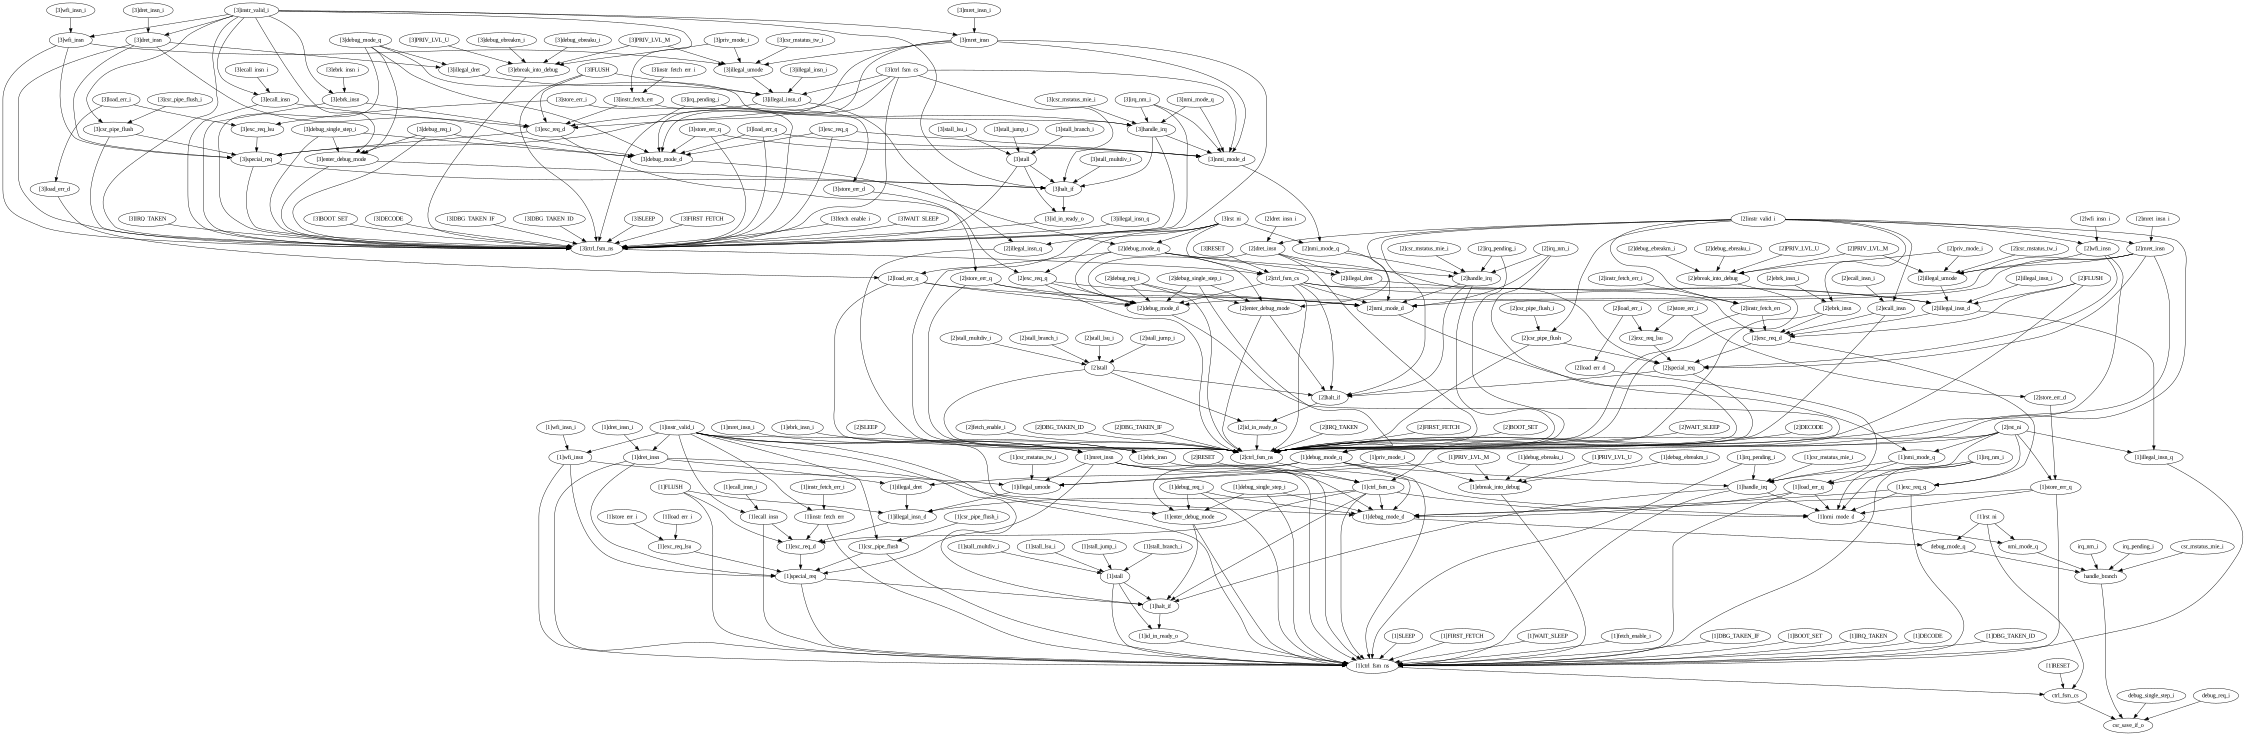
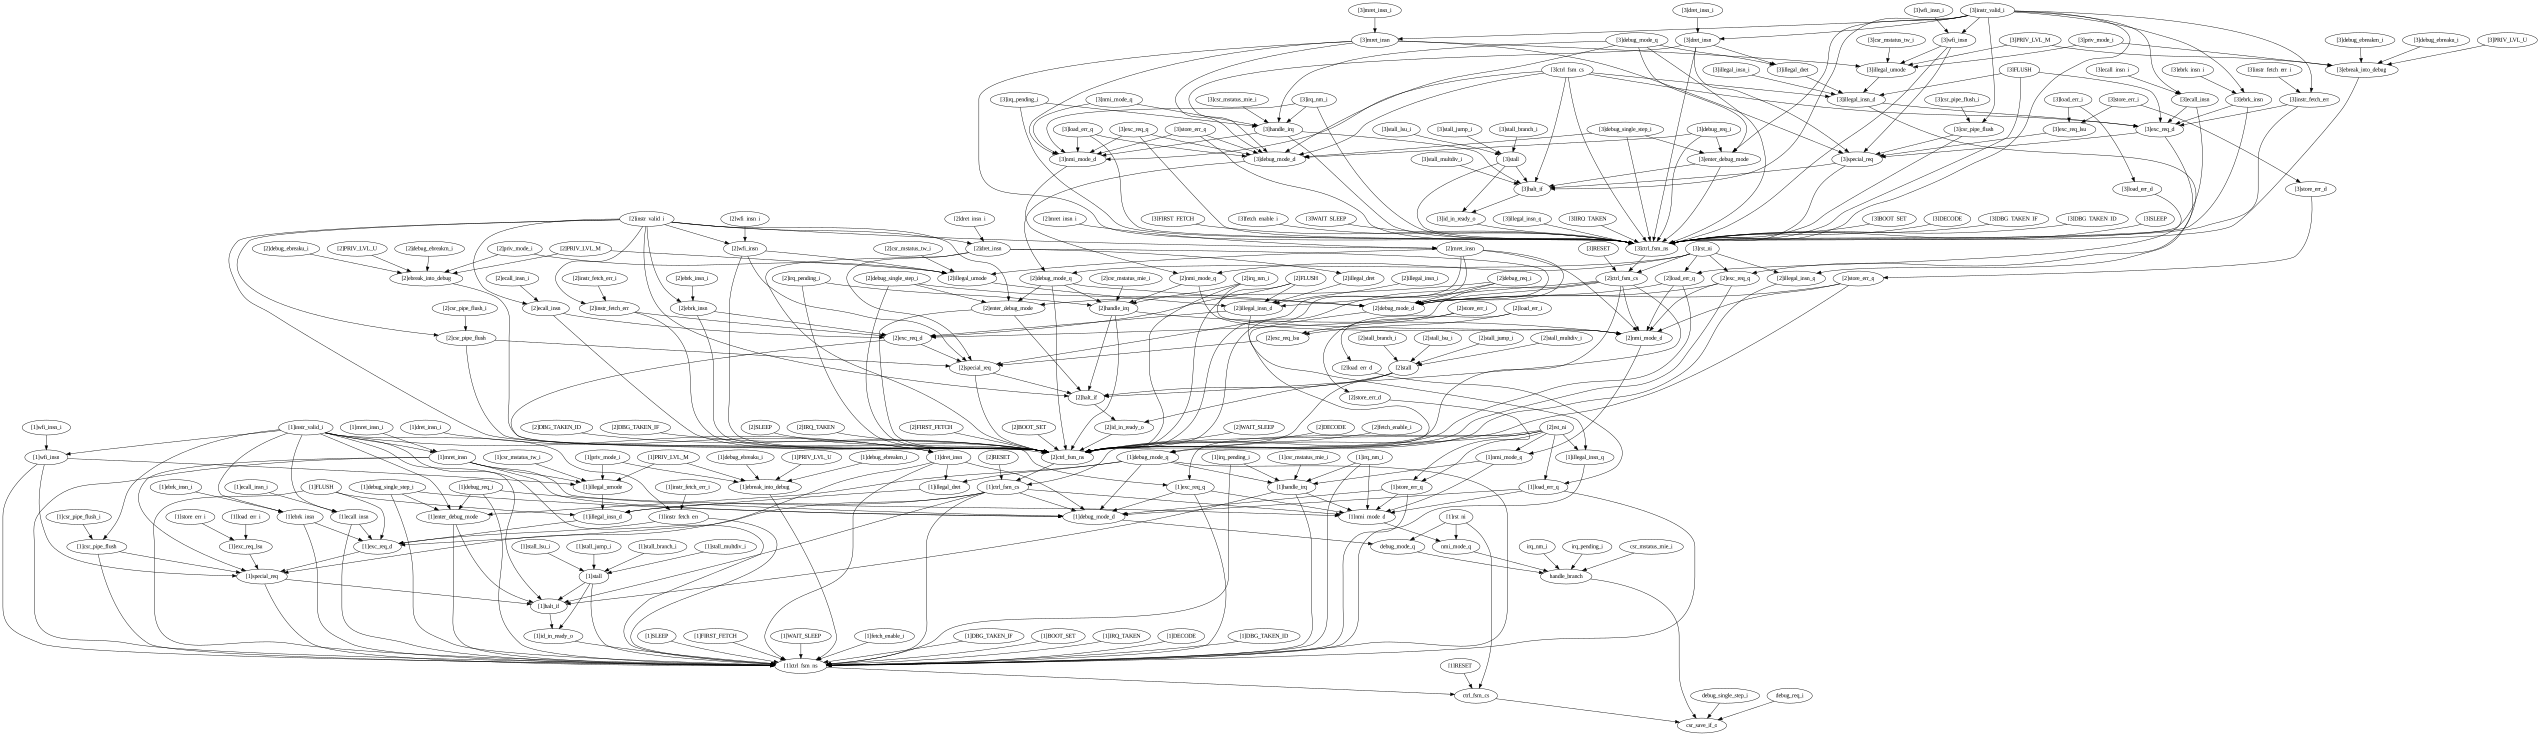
edge "[2]debug_mode_q" -> "[2]illegal_dret": removed
edge "[1]ebrk_insn" -> "[1]exc_req_d": added
